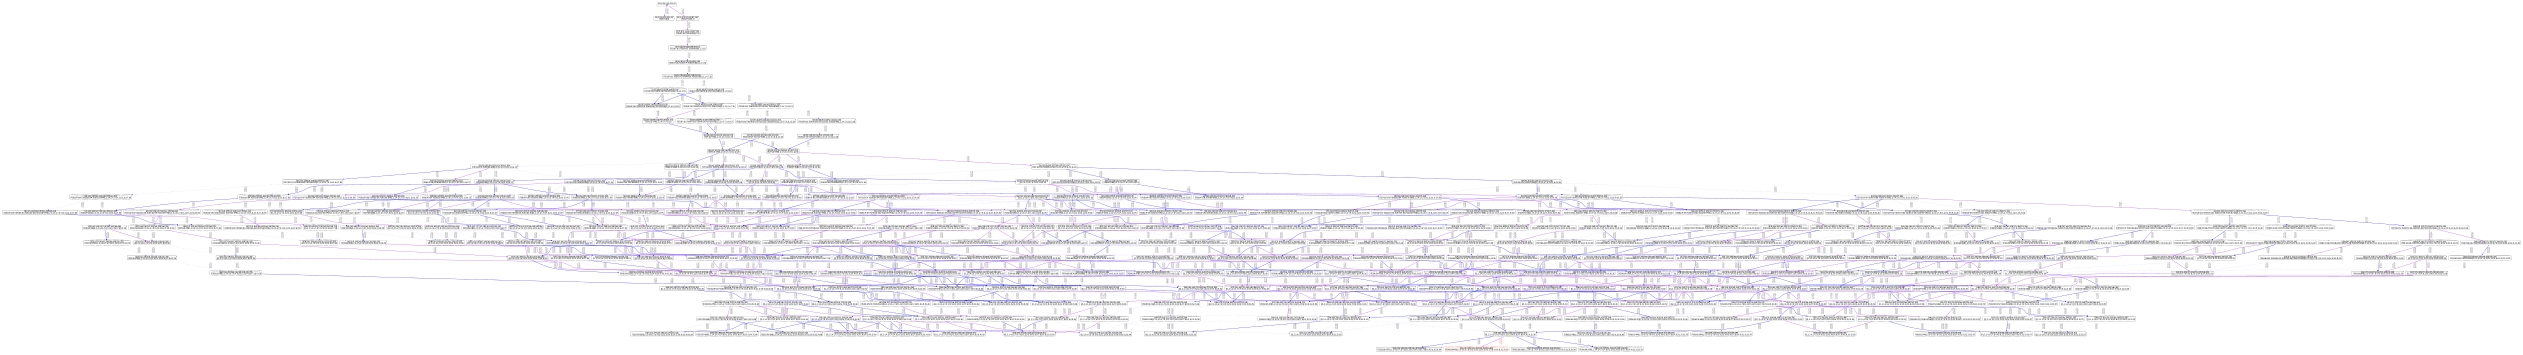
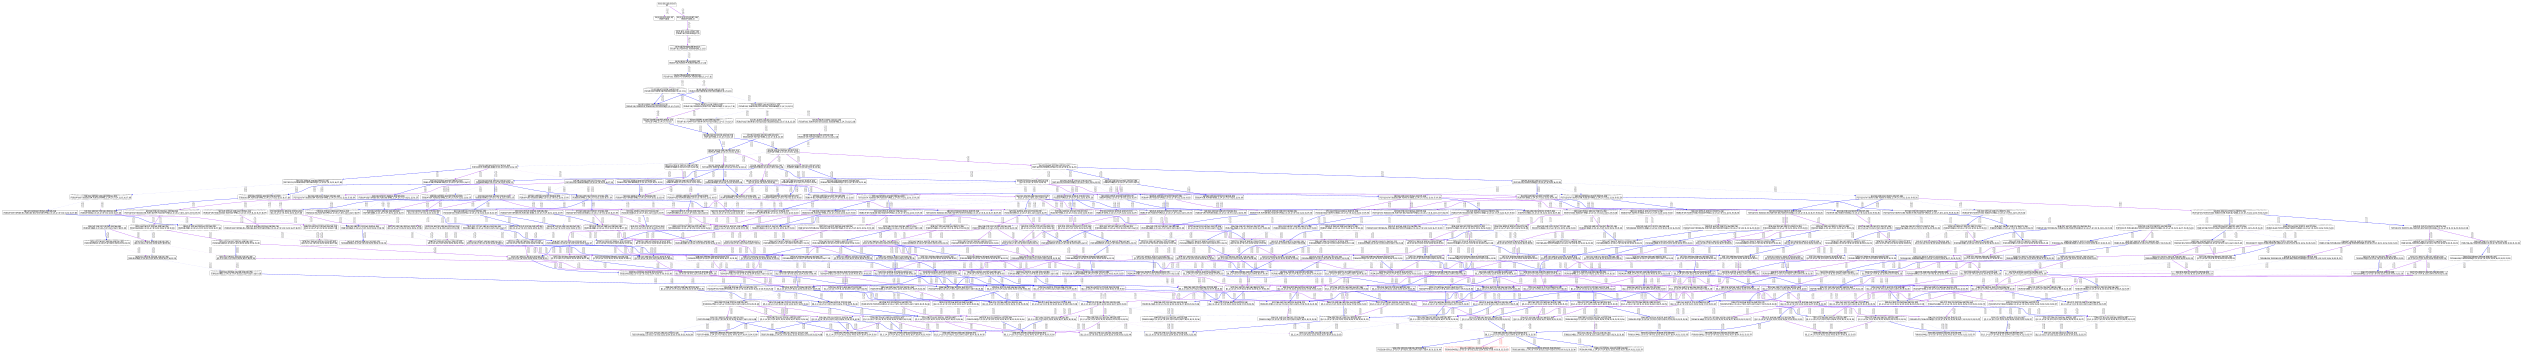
edge "S0: [0, 0] [0, 0] [0, 0] [0, 0] {}{}" -> "S1: [0, 0] [0, 0] [0, 0] [9, 12] {T0J0:9-12}{1}": style bold -> dotted
